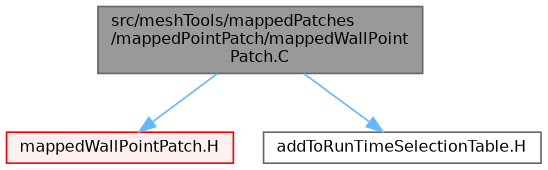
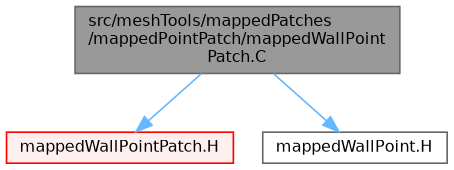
node "addToRunTimeSelectionTable.H": label "addToRunTimeSelectionTable.H" -> "mappedWallPoint.H"
